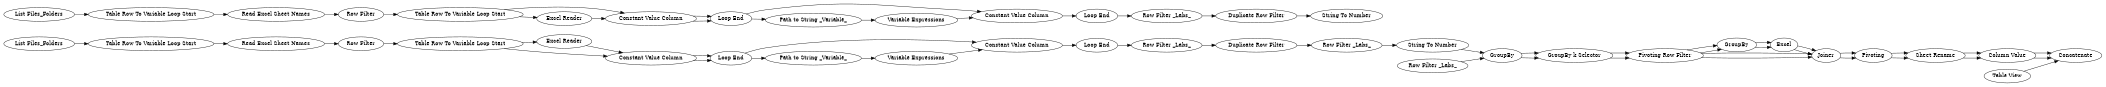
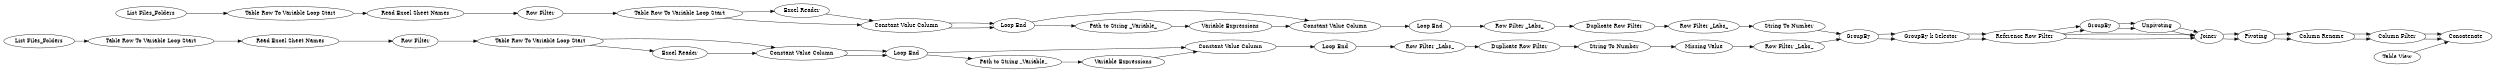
node "Excel": label "Excel" -> "Unpivoting"
node "Missing Value": added
node "Pivoting Row Filter": label "Pivoting Row Filter" -> "Reference Row Filter"
node "Sheet Rename": label "Sheet Rename" -> "Column Rename"
node "Column Value": label "Column Value" -> "Column Filter"
